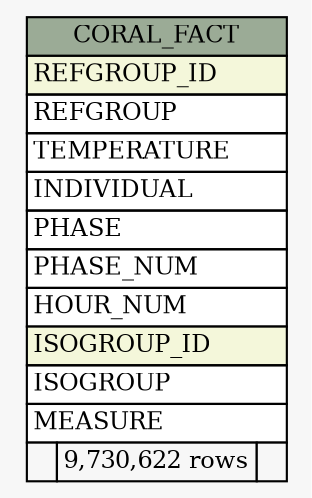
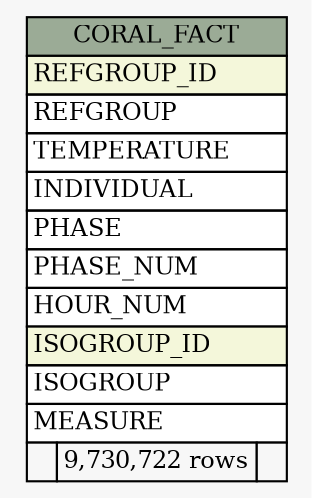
node "CORAL_FACT": text "9,730,622 rows" -> "9,730,722 rows"
